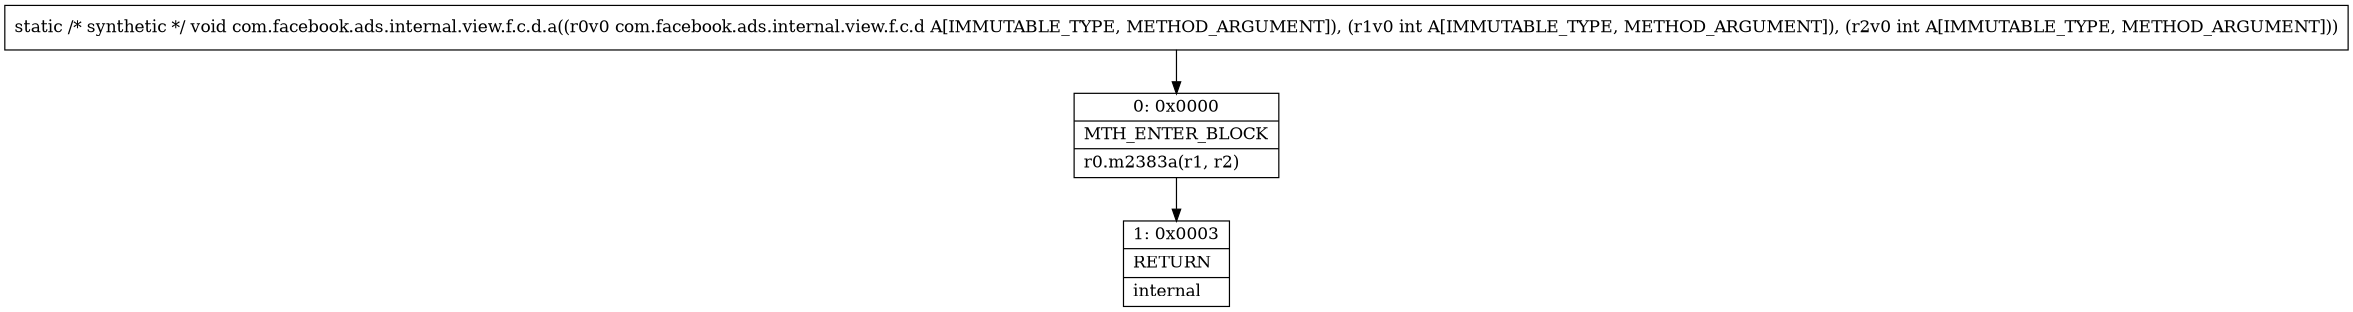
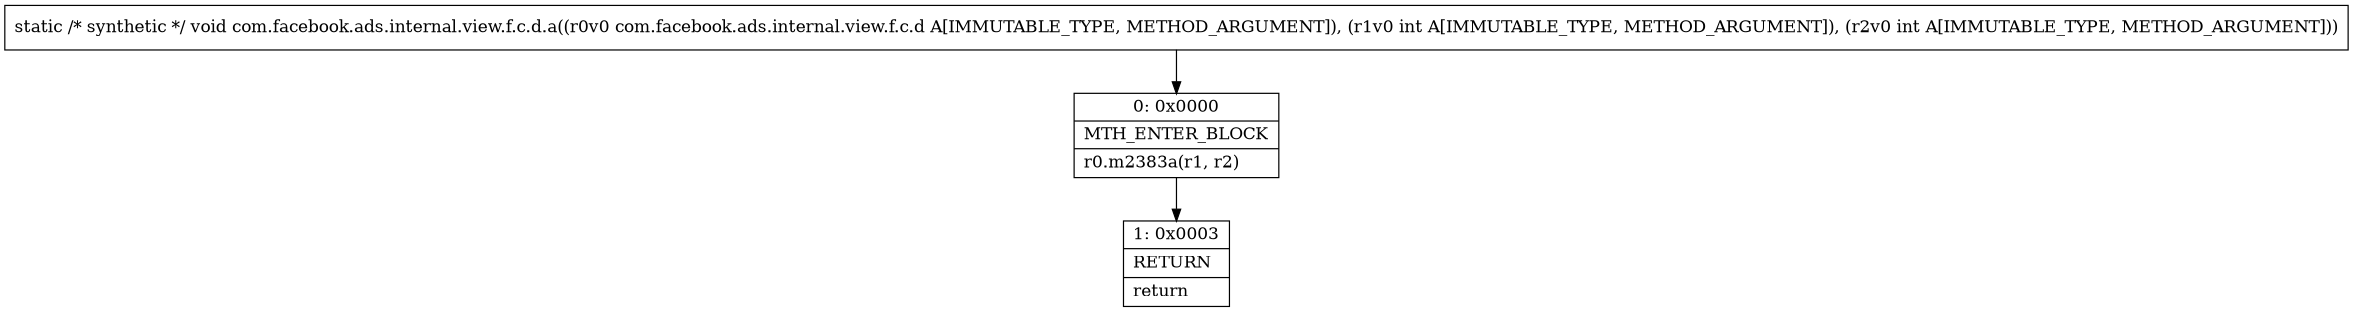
node "1: 0x0003": text "internal" -> "return"
